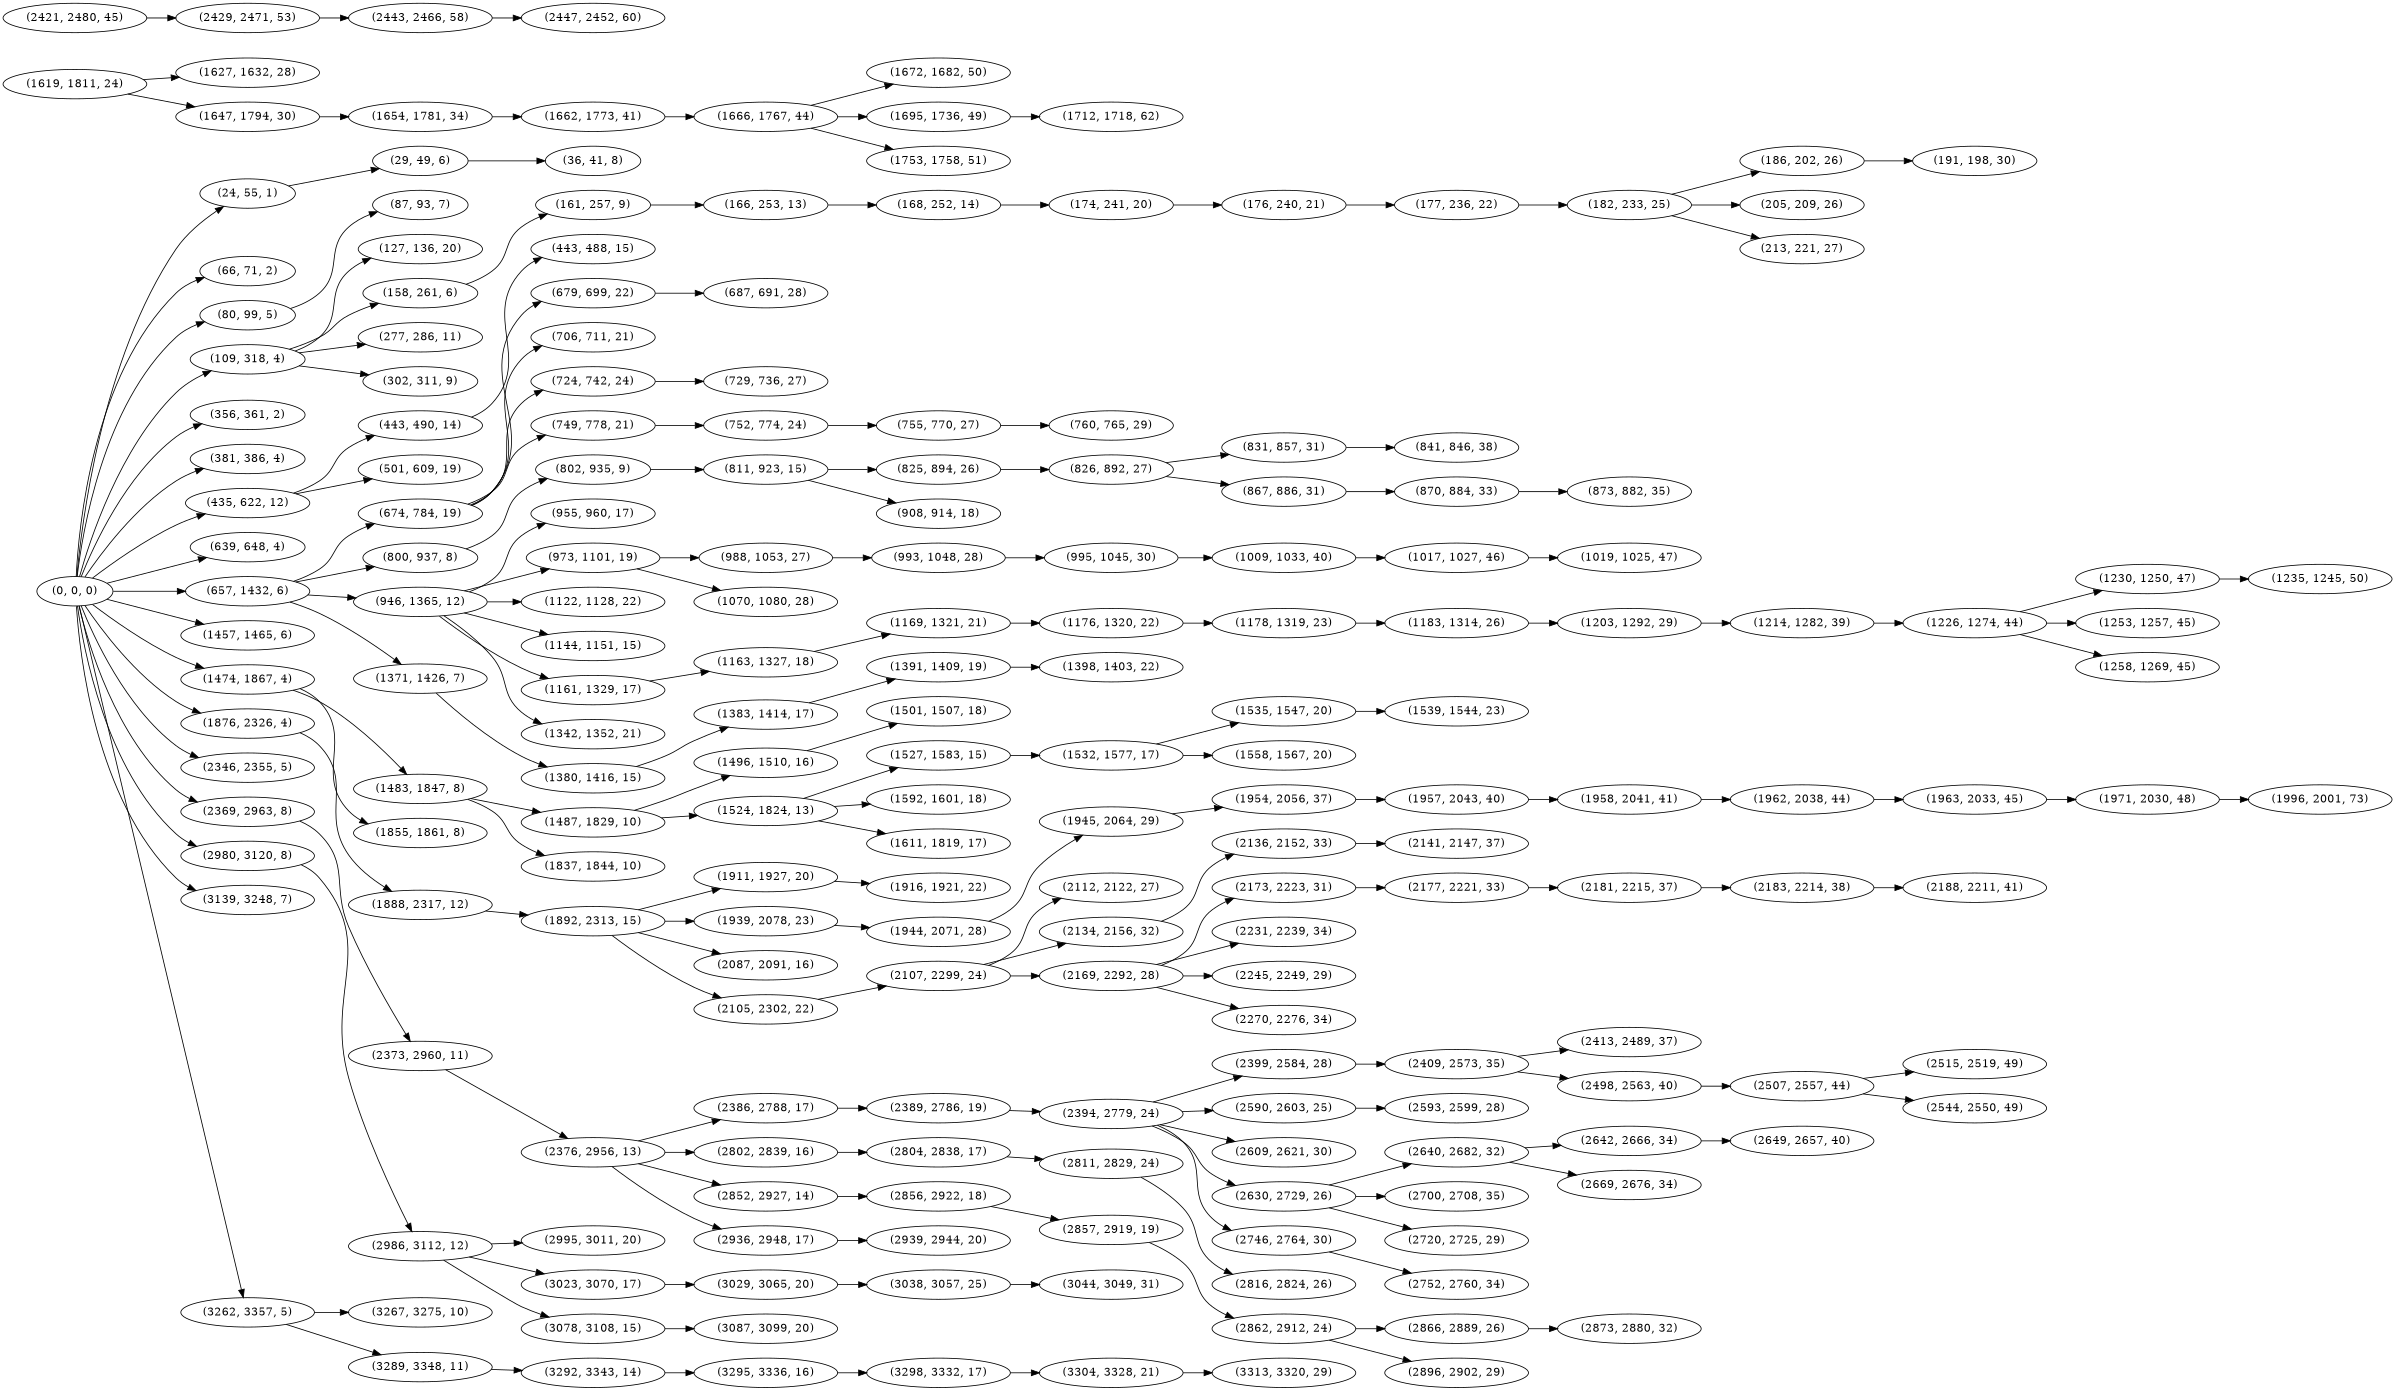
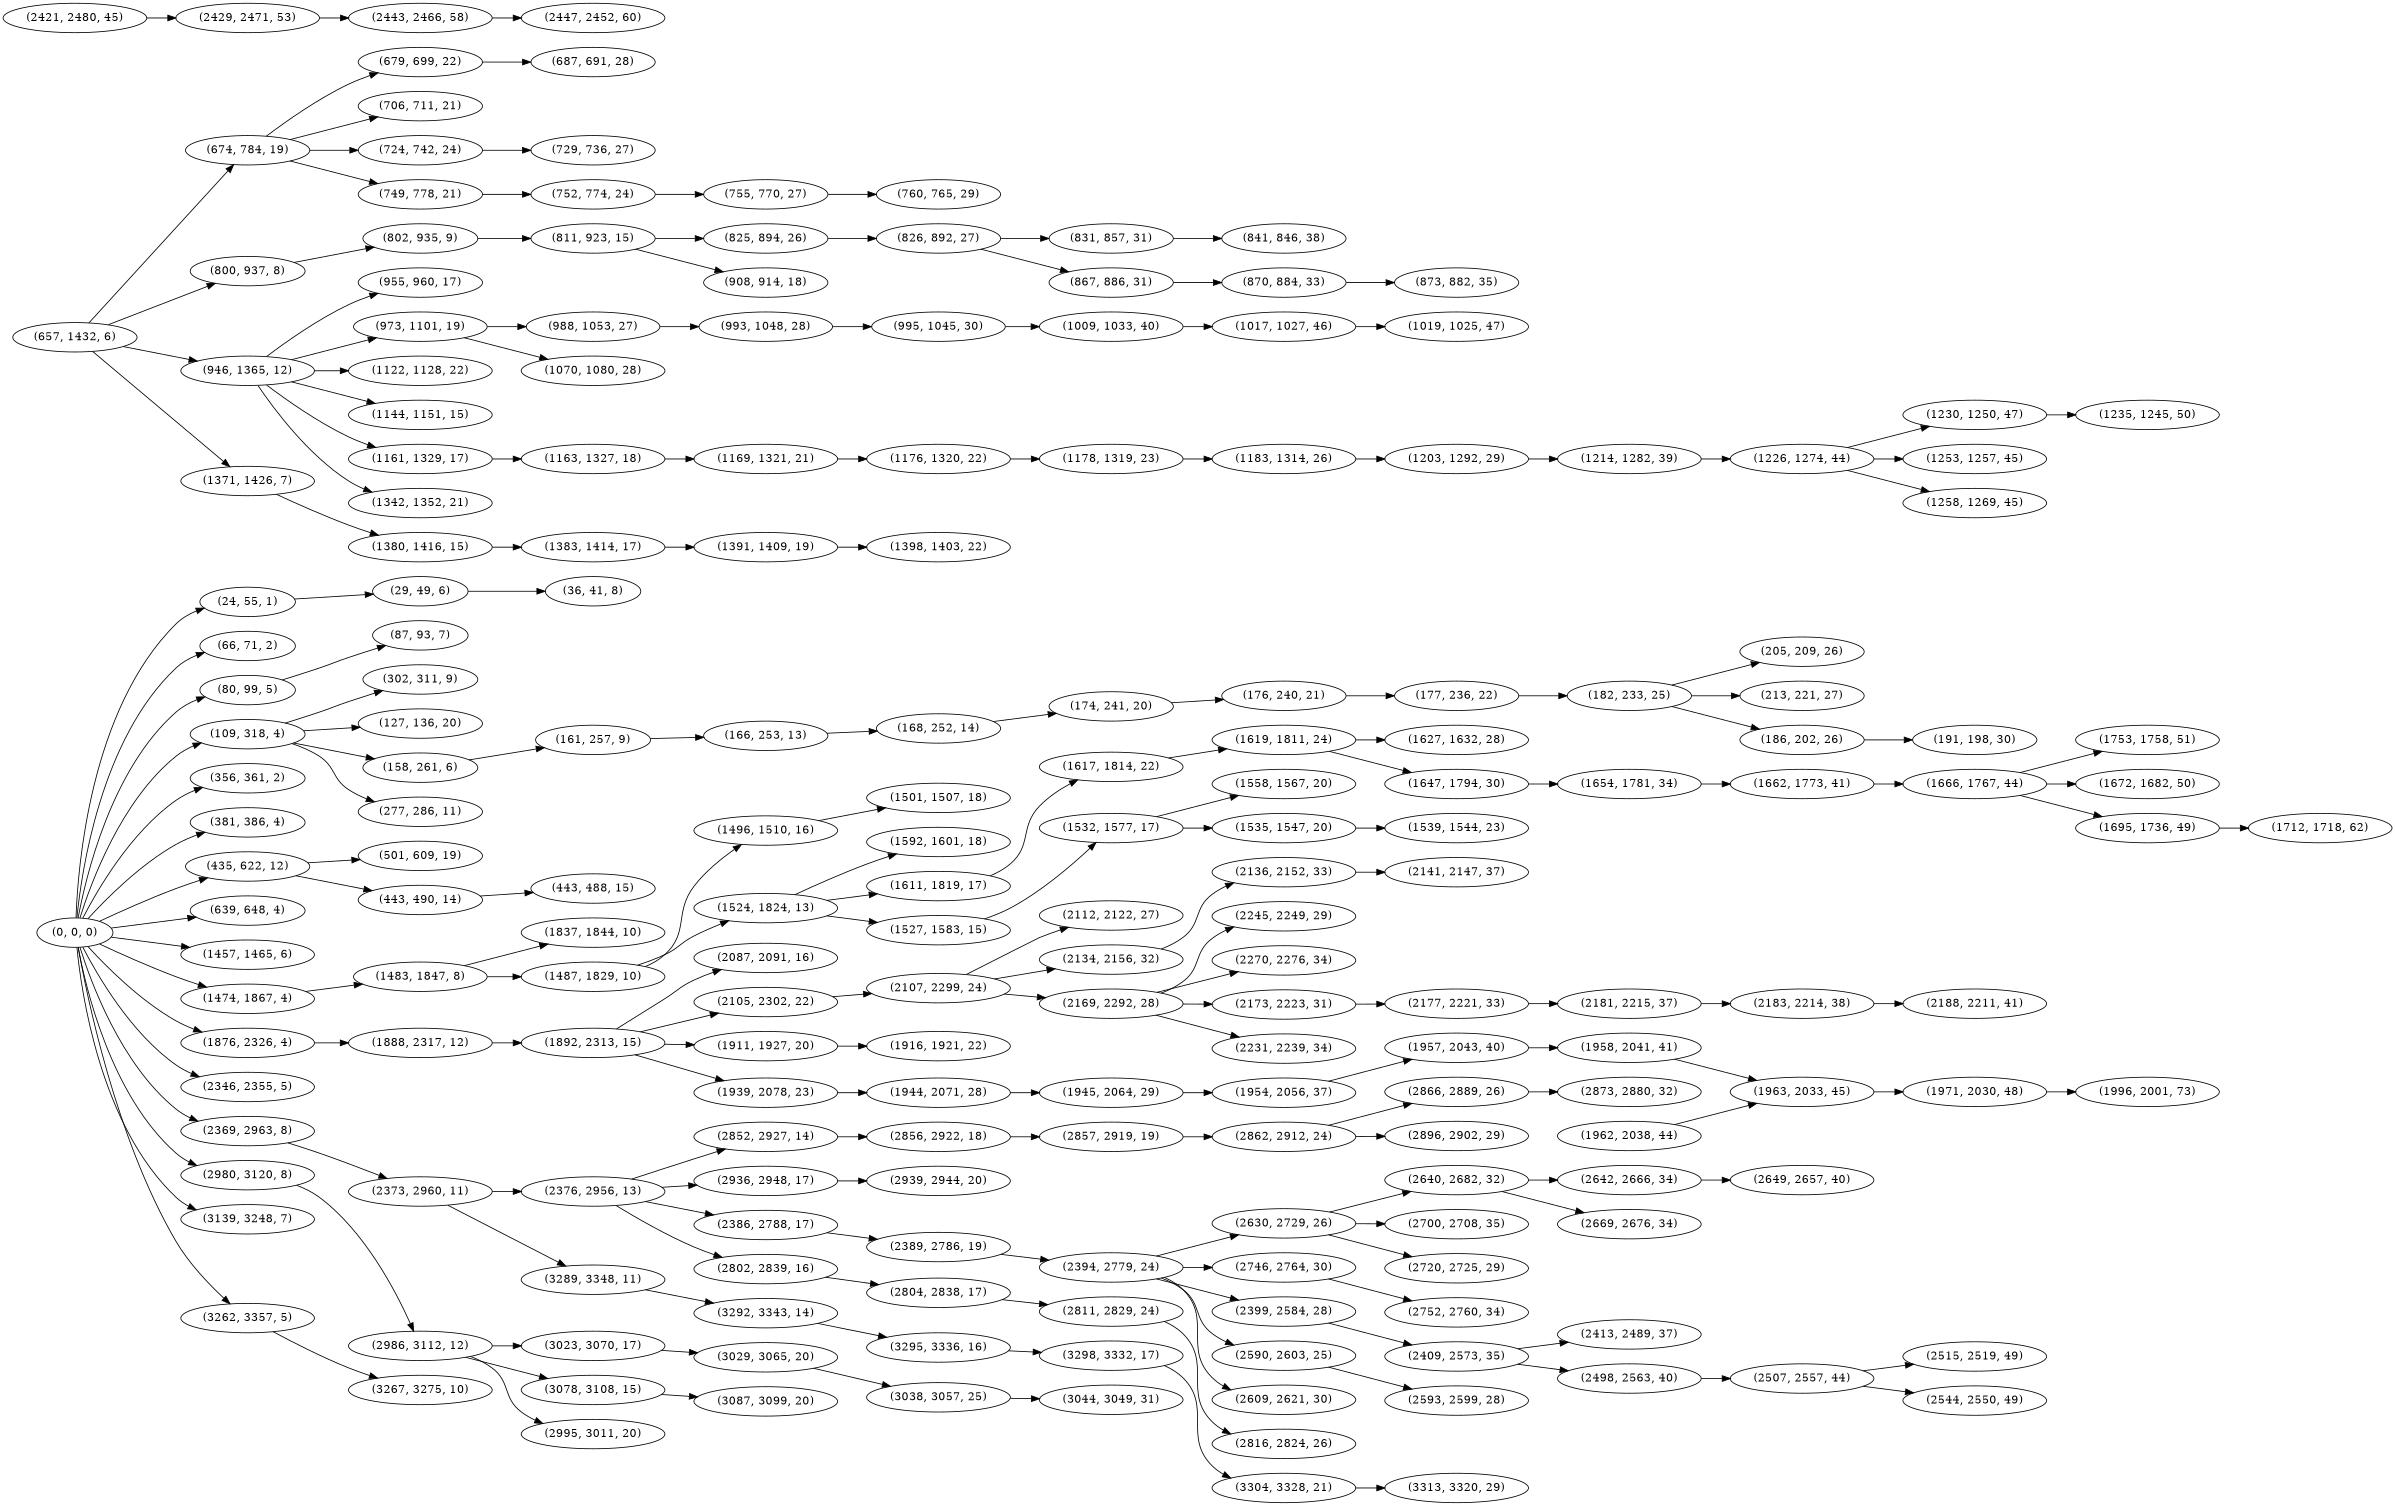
edge "(0, 0, 0)" -> "(657, 1432, 6)": removed
node "(1617, 1814, 22)": added
edge "(1958, 2041, 41)" -> "(1962, 2038, 44)": now "(1958, 2041, 41)" -> "(1963, 2033, 45)"
node "(1855, 1861, 8)": removed
edge "(3262, 3357, 5)" -> "(3289, 3348, 11)": now "(2373, 2960, 11)" -> "(3289, 3348, 11)"
